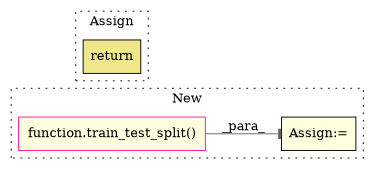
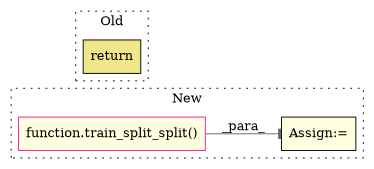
cluster "Assign": label "Assign" -> "Old"
node "function.train_test_split()": label "function.train_test_split()" -> "function.train_split_split()"
